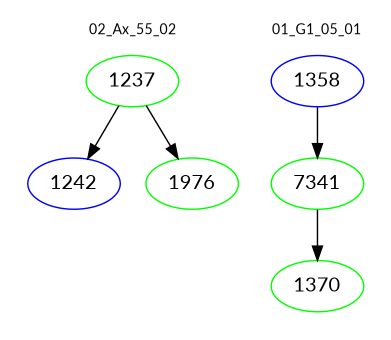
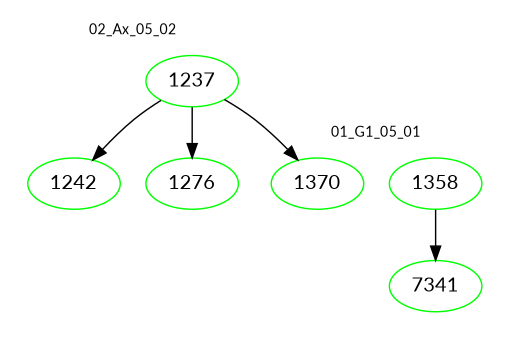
cluster "02_Ax_55_02": label "02_Ax_55_02" -> "02_Ax_05_02"
node "1358": color blue -> green
node "1242": color blue -> green
node "1976": label "1976" -> "1276"
edge "7341" -> "1370": now "1237" -> "1370"
